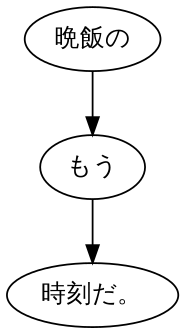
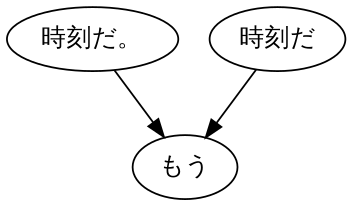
node "晩飯の": label "晩飯の" -> "時刻だ"
edge "もう" -> "時刻だ。": reversed
